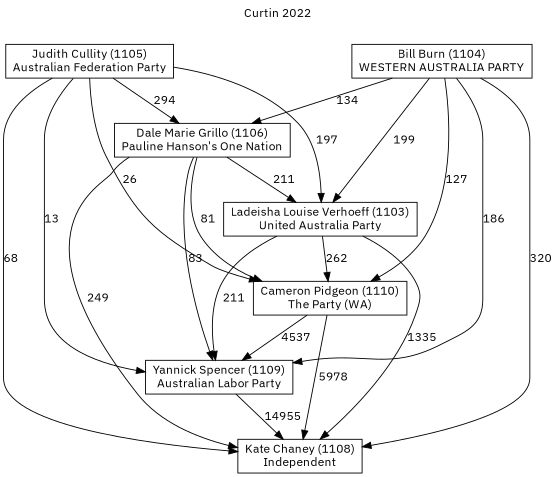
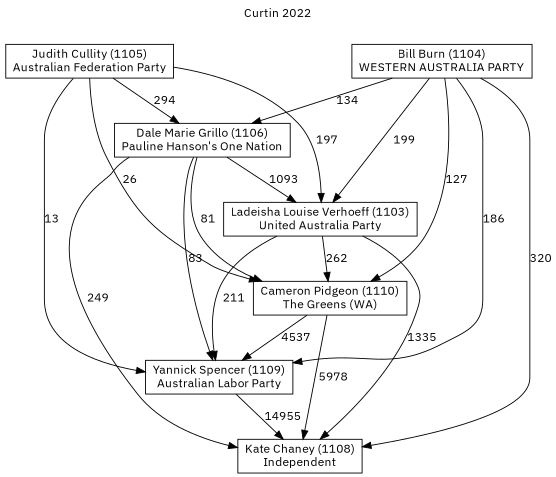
edge "Dale Marie Grillo (1106) Pauline Hanson's One Nation" -> "Ladeisha Louise Verhoeff (1103) United Australia Party": label "211" -> "1093"
node "Cameron Pidgeon (1110) The Party (WA)": label "Cameron Pidgeon (1110) The Party (WA)" -> "Cameron Pidgeon (1110) The Greens (WA)"
edge "Judith Cullity (1105) Australian Federation Party" -> "Kate Chaney (1108) Independent": removed, label "68"
